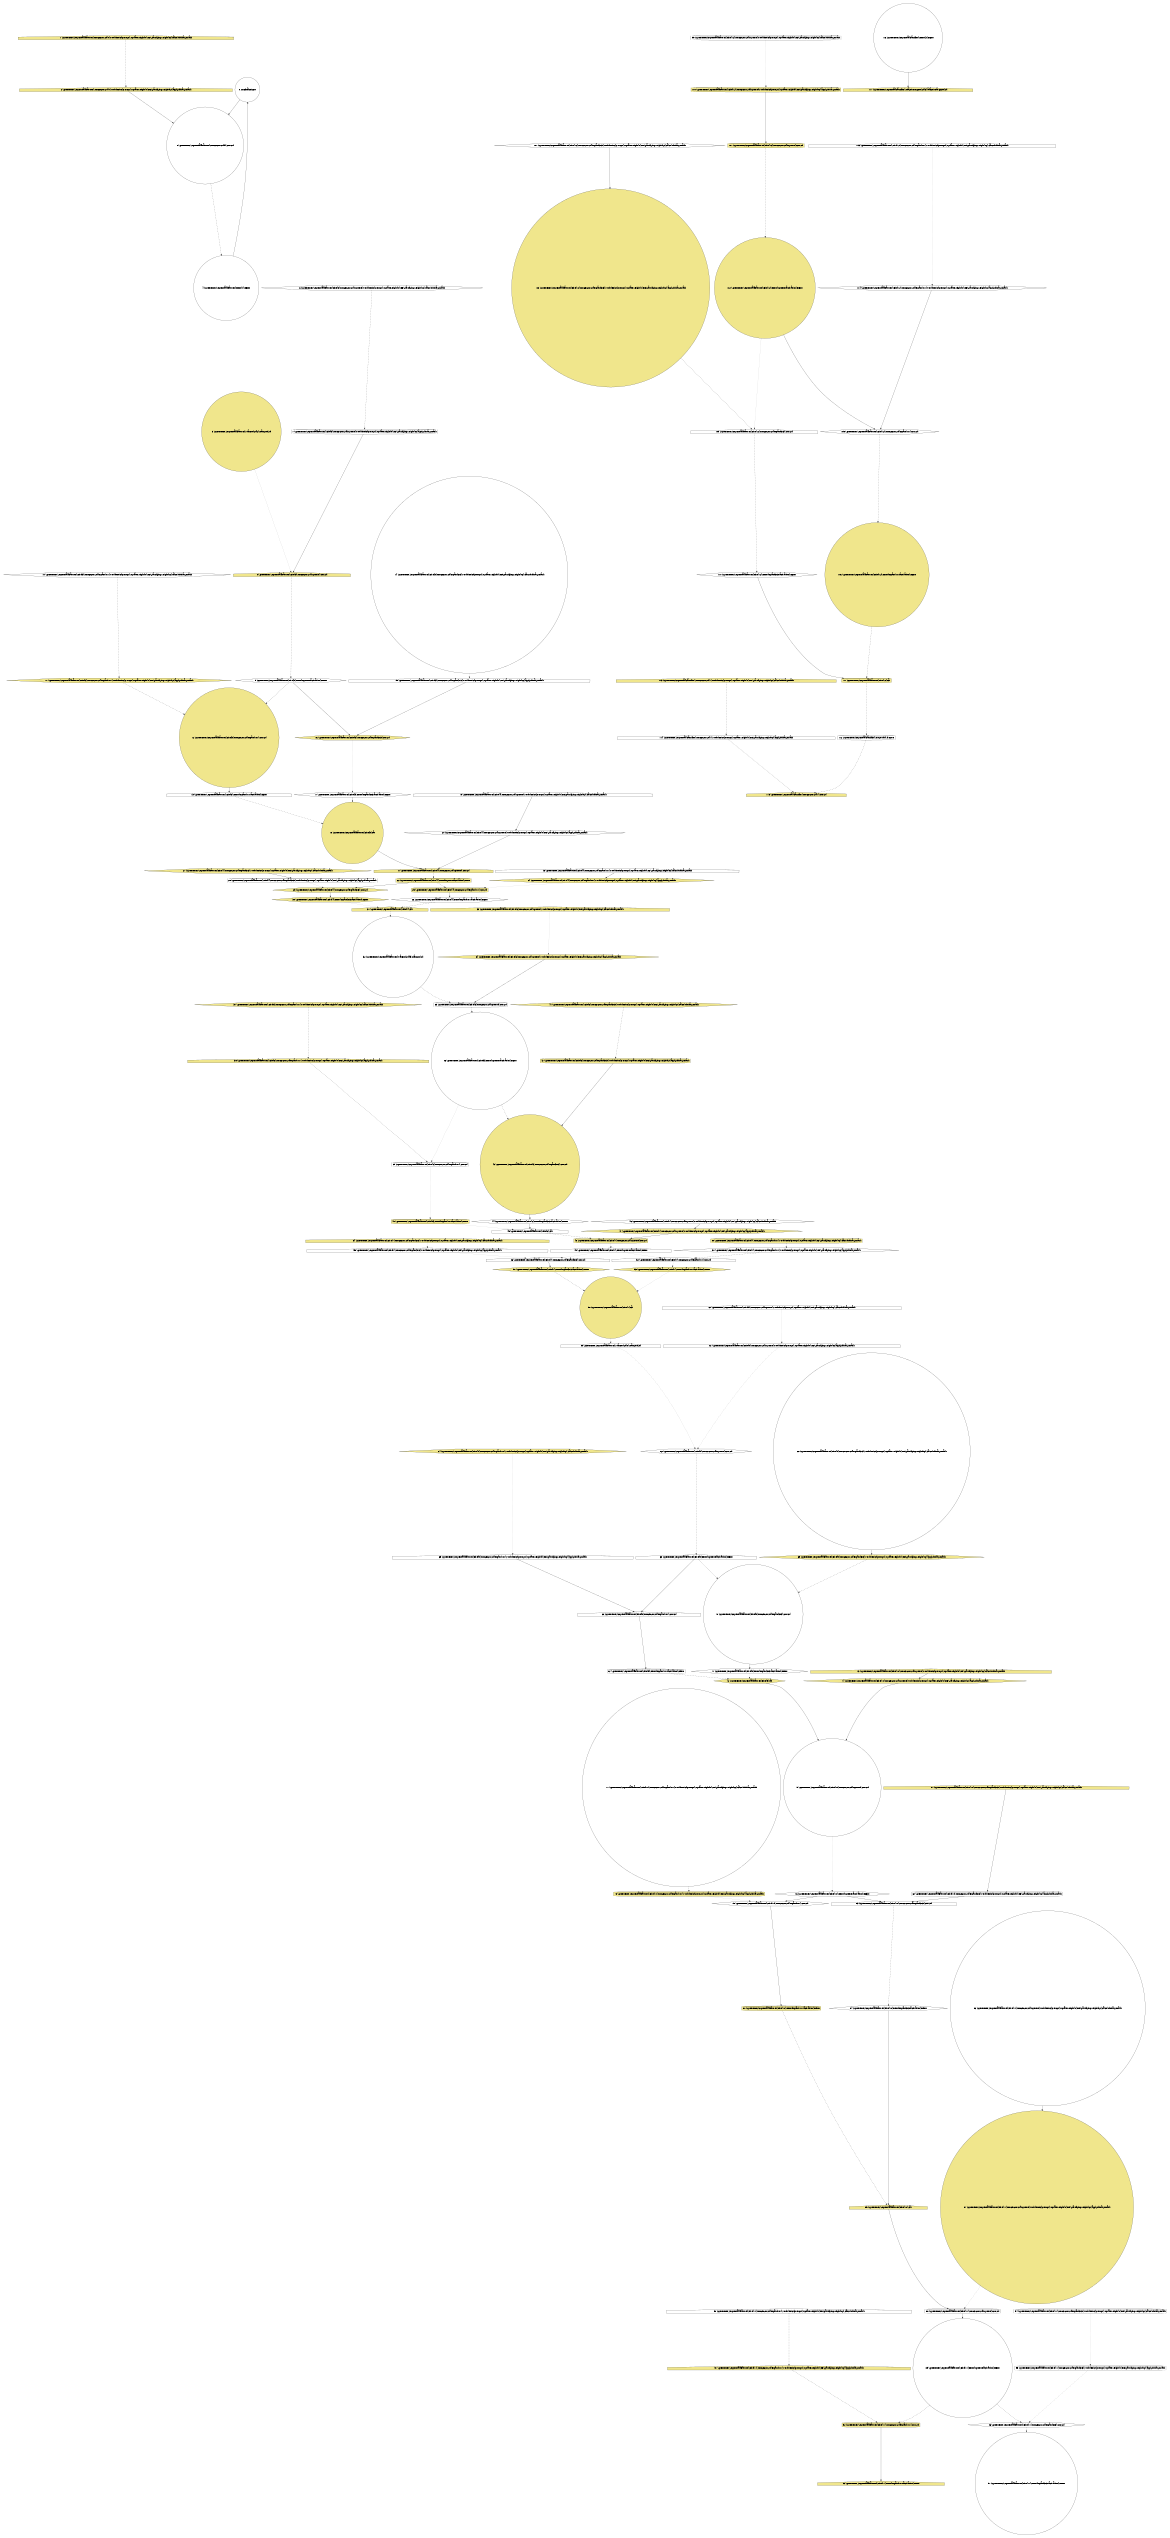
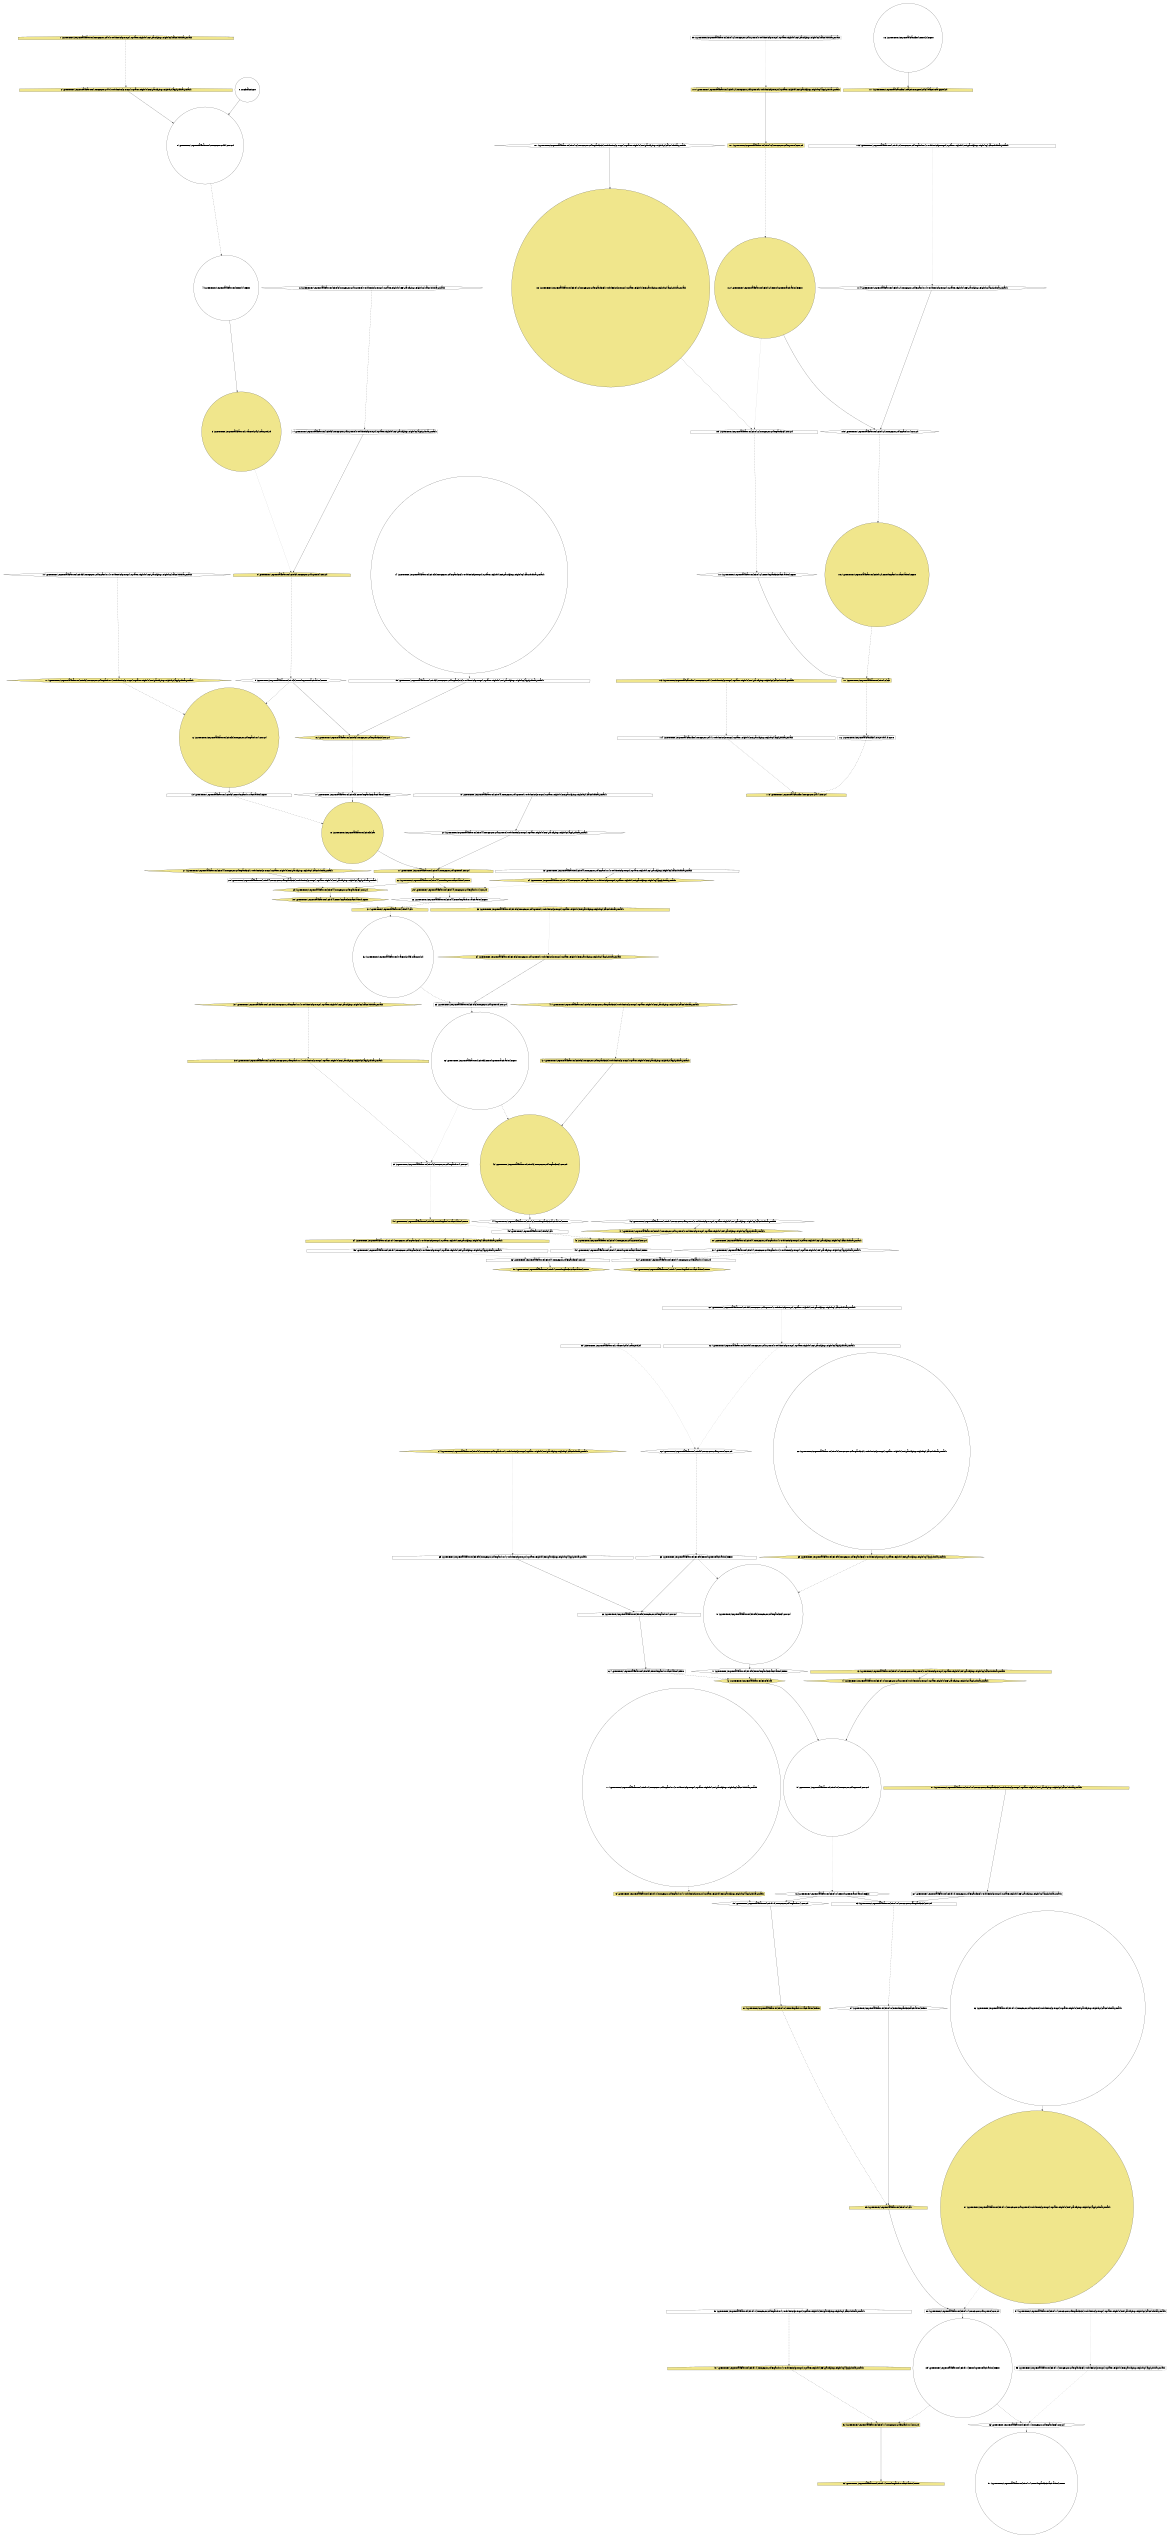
edge "4 SqueezeNet/Sequential[features]/ReLU[1]/RELU" -> "0 /nncf_calc_input": now "4 SqueezeNet/Sequential[features]/ReLU[1]/RELU" -> "5 SqueezeNet/Sequential[features]/MaxPool2d[2]/max_pool2d"
node "58 SqueezeNet/Sequential[features]/Fire[7]/cat": removed
